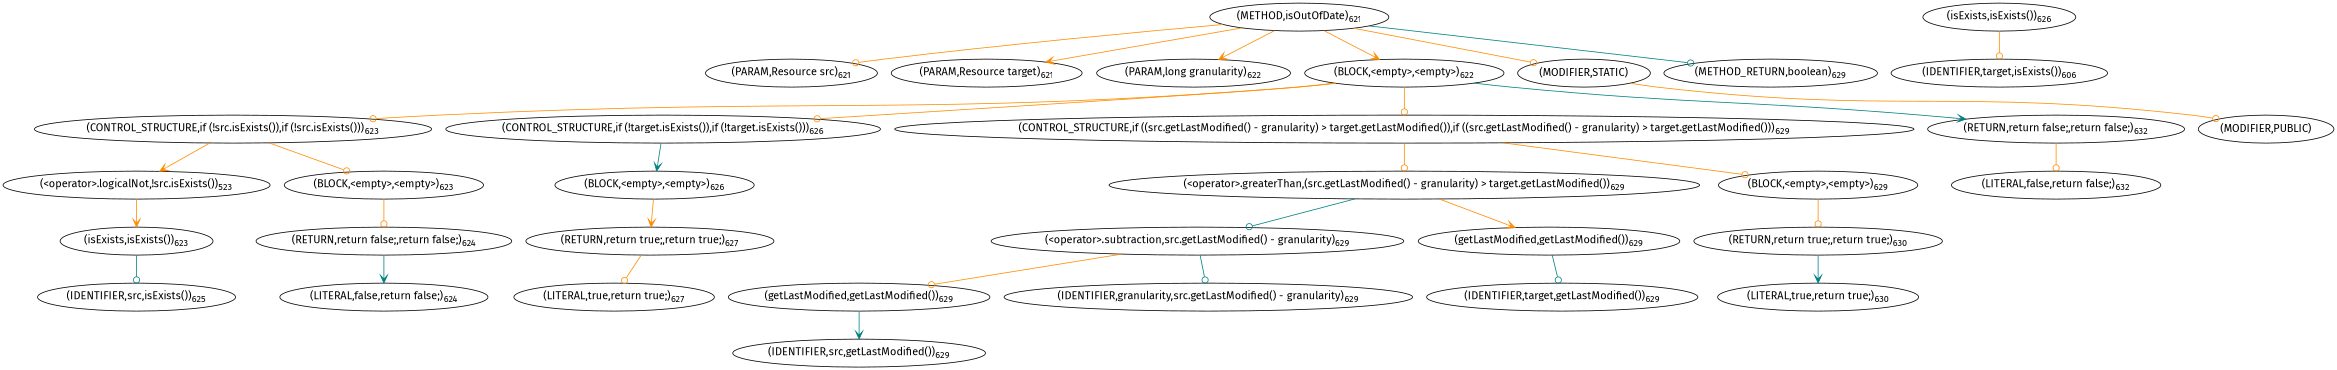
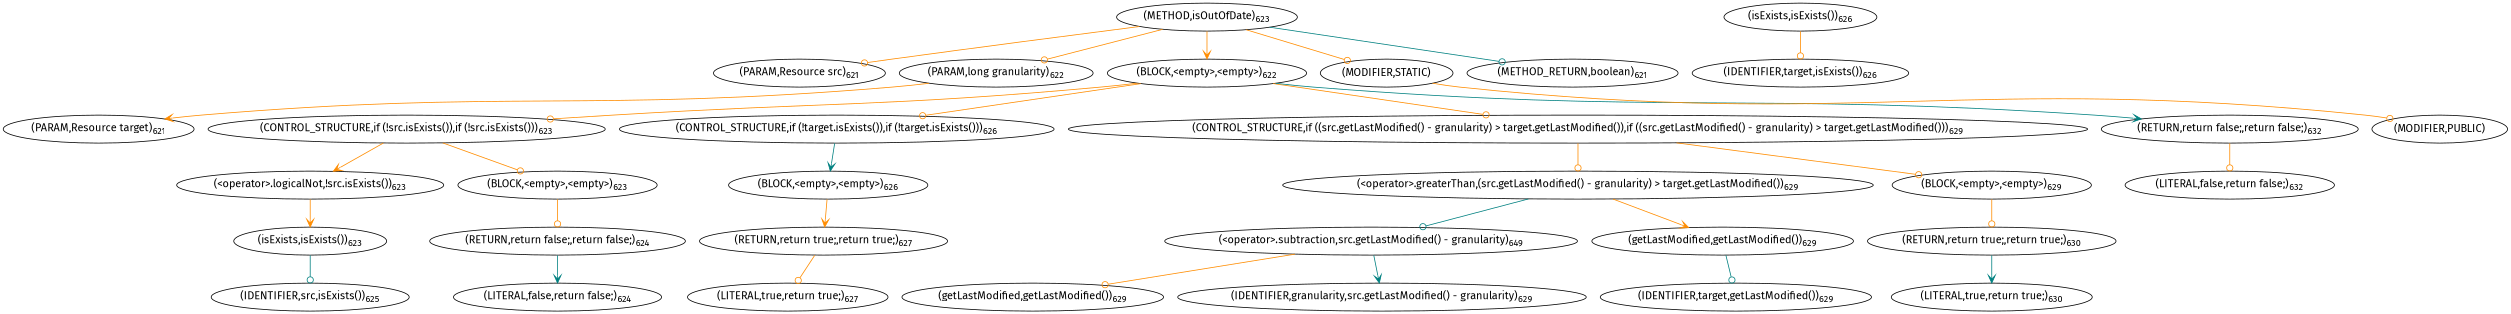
node "(METHOD,isOutOfDate)": text "621" -> "623"
edge "(METHOD,isOutOfDate)" -> "(PARAM,long granularity)": arrowhead vee -> odot
edge "(METHOD,isOutOfDate)" -> "(PARAM,Resource target)": now "(PARAM,long granularity)" -> "(PARAM,Resource target)"
node "(METHOD_RETURN,boolean)": text "629" -> "621"
node "(IDENTIFIER,target,isExists())": text "606" -> "626"
node "(<operator>.logicalNot,!src.isExists())": text "523" -> "623"
node "(<operator>.subtraction,src.getLastModified() - granularity)": text "629" -> "649"
edge "(<operator>.subtraction,src.getLastModified() - granularity)" -> "(IDENTIFIER,granularity,src.getLastModified() - granularity)": arrowhead odot -> vee
node "(IDENTIFIER,src,getLastModified())": removed
